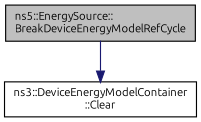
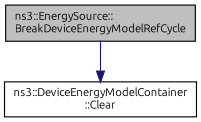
node "ns5::EnergySource:: BreakDeviceEnergyModelRefCycle": label "ns5::EnergySource:: BreakDeviceEnergyModelRefCycle" -> "ns3::EnergySource:: BreakDeviceEnergyModelRefCycle"
